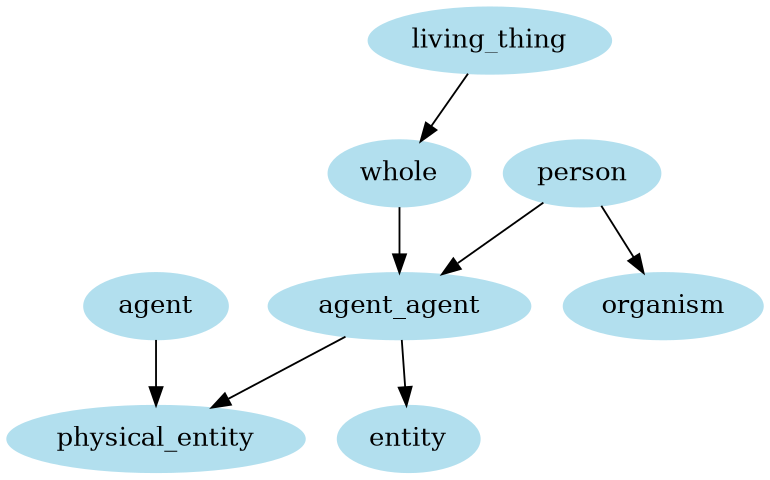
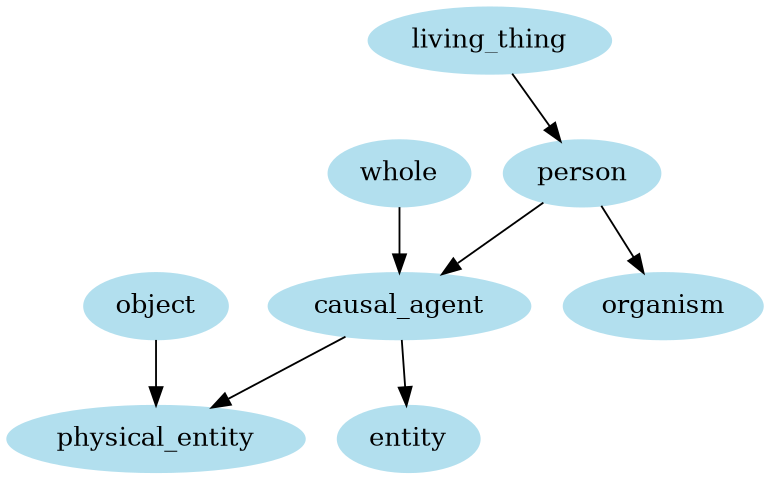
edge "living_thing" -> "whole": now "living_thing" -> "person"
node "agent": label "agent" -> "object"
node "agent_agent": label "agent_agent" -> "causal_agent"
